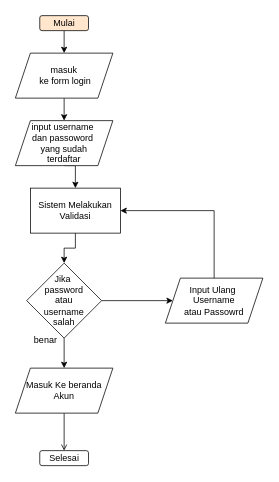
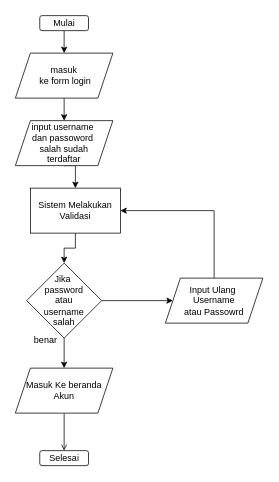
node "Mulai": fillcolor #ffe6cc -> #ffffff
node "input username dan passoword yang sudah terdaftar": label "input username dan passoword yang sudah terdaftar" -> "input username dan passoword salah sudah terdaftar"
